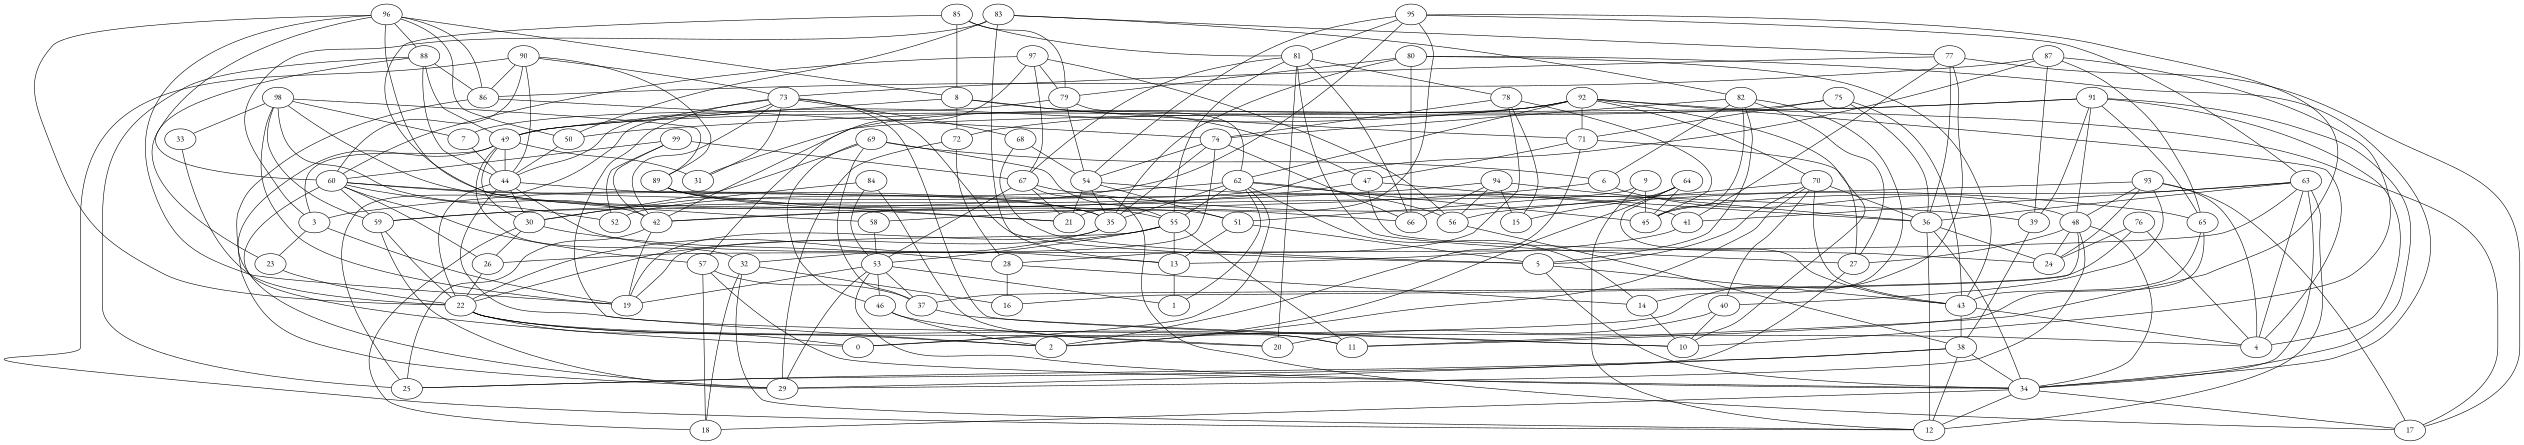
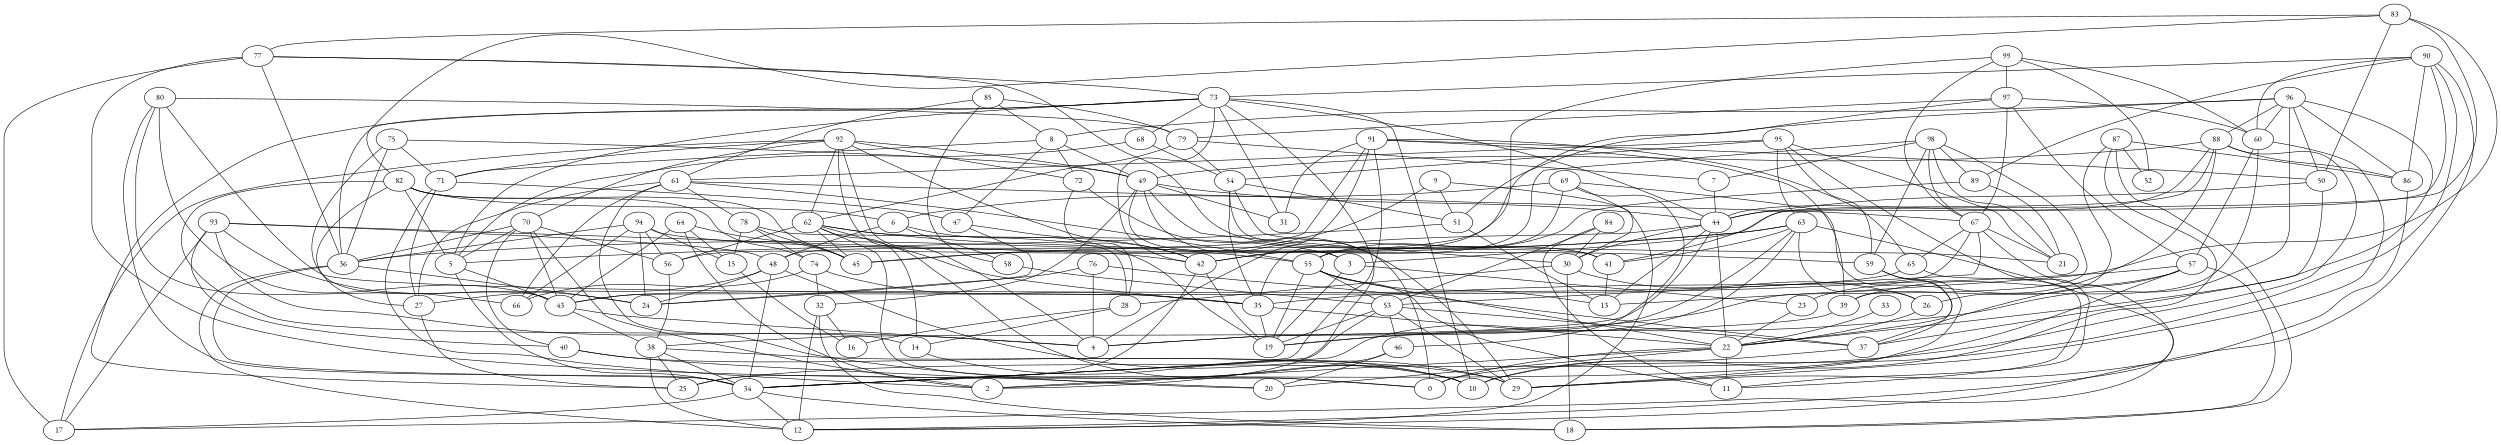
node "81": label "81" -> "61"
edge "99" -- "97": added
edge "86" -- "74": removed
edge "98" -- "33": now "98" -- "67"
edge "87" -- "65": now "87" -- "18"
edge "74" -- "54": removed
edge "60" -- "35": now "57" -- "35"
edge "60" -- "39": now "57" -- "39"
edge "60" -- "59": removed
edge "60" -- "52": removed
edge "88" -- "41": added
edge "89" -- "66": removed
edge "47" -- "36": now "73" -- "36"
edge "94" -- "24": added
edge "6" -- "19": added
edge "48" -- "16": now "15" -- "16"
edge "67" -- "43": added
node "1": removed
edge "50" -- "37": added
edge "90" -- "0": added
